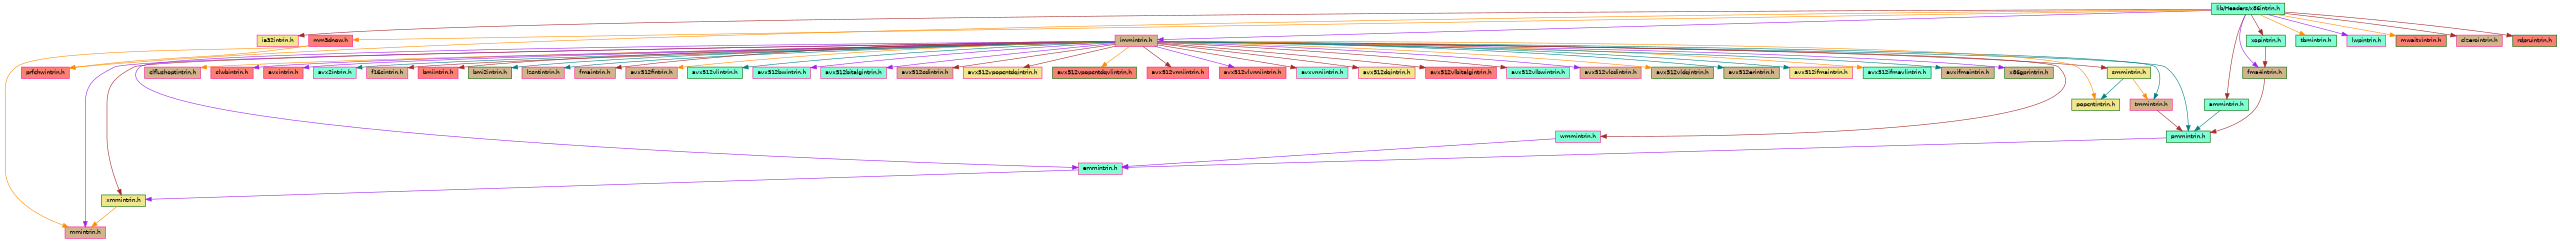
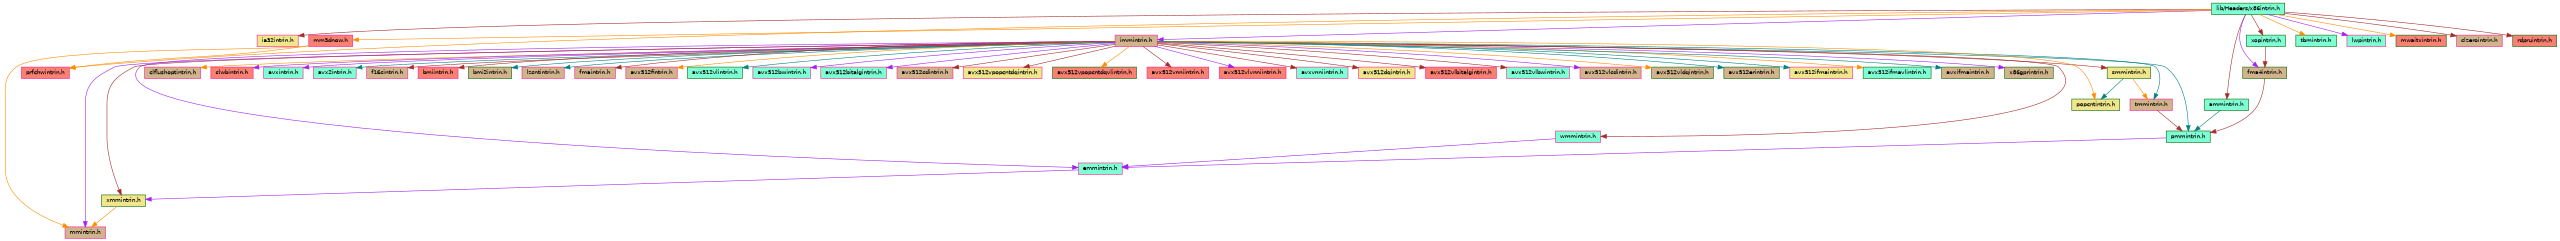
node "avxintrin.h": fillcolor salmon -> aquamarine
